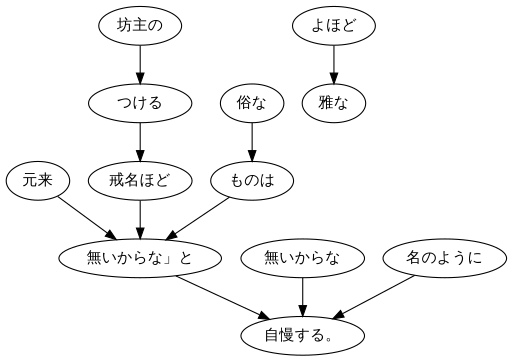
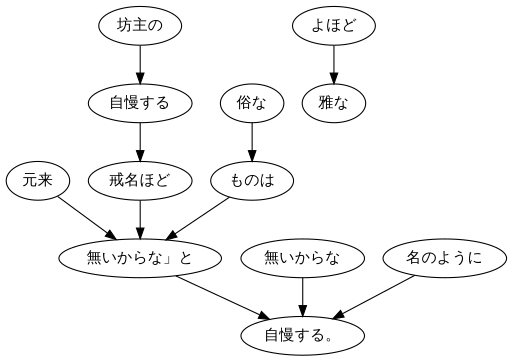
node "つける": label "つける" -> "自慢する"
